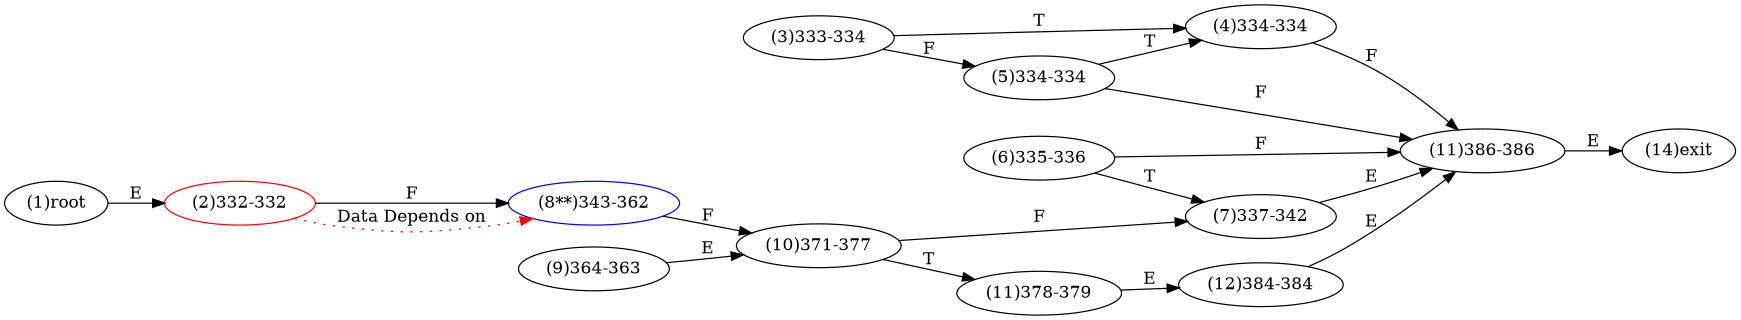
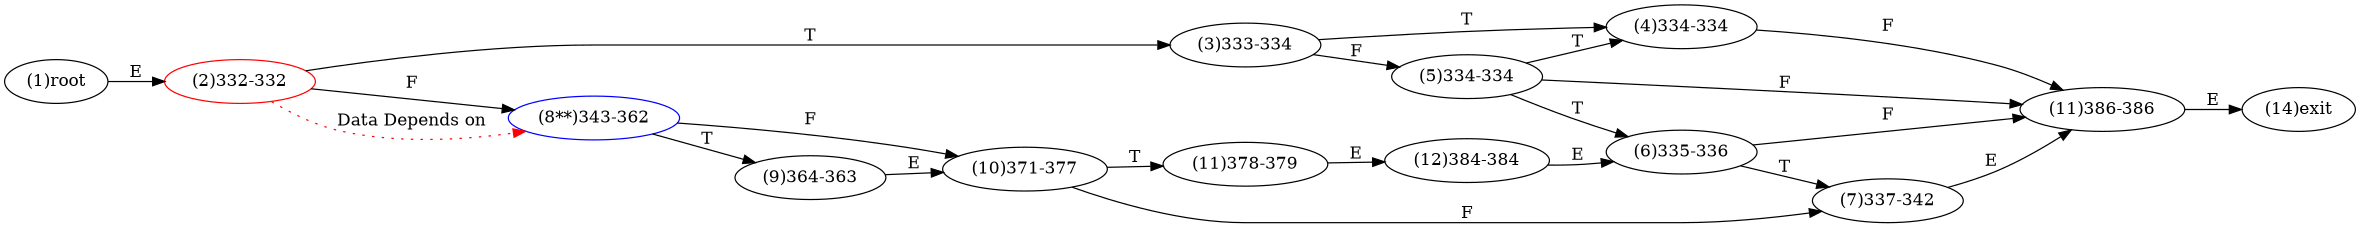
edge "(2)332-332" -> "(3)333-334": added, label "T"
edge "(5)334-334" -> "(6)335-336": added, label "T"
edge "(8**)343-362" -> "(9)364-363": added, label "T"
edge "(12)384-384" -> "(11)386-386": now "(12)384-384" -> "(6)335-336"
